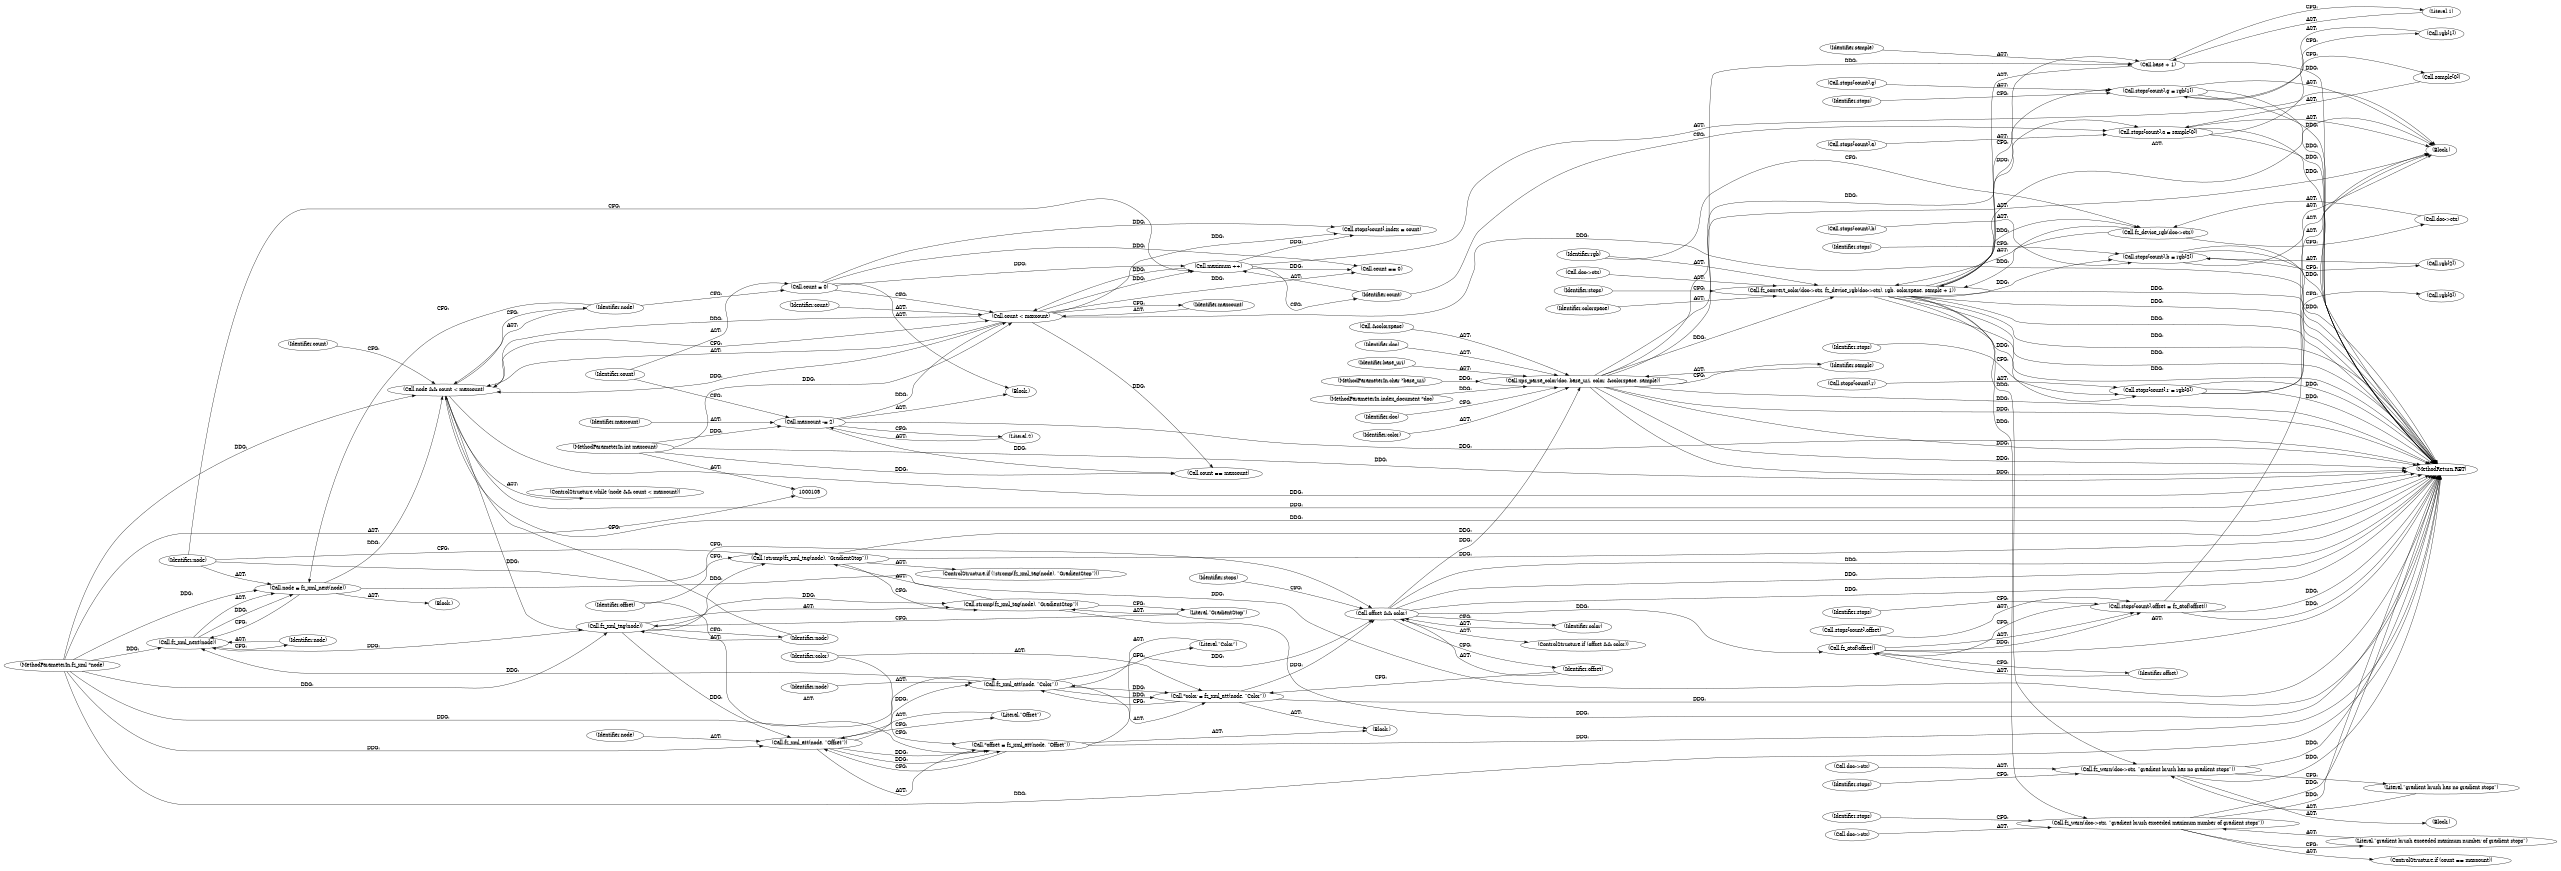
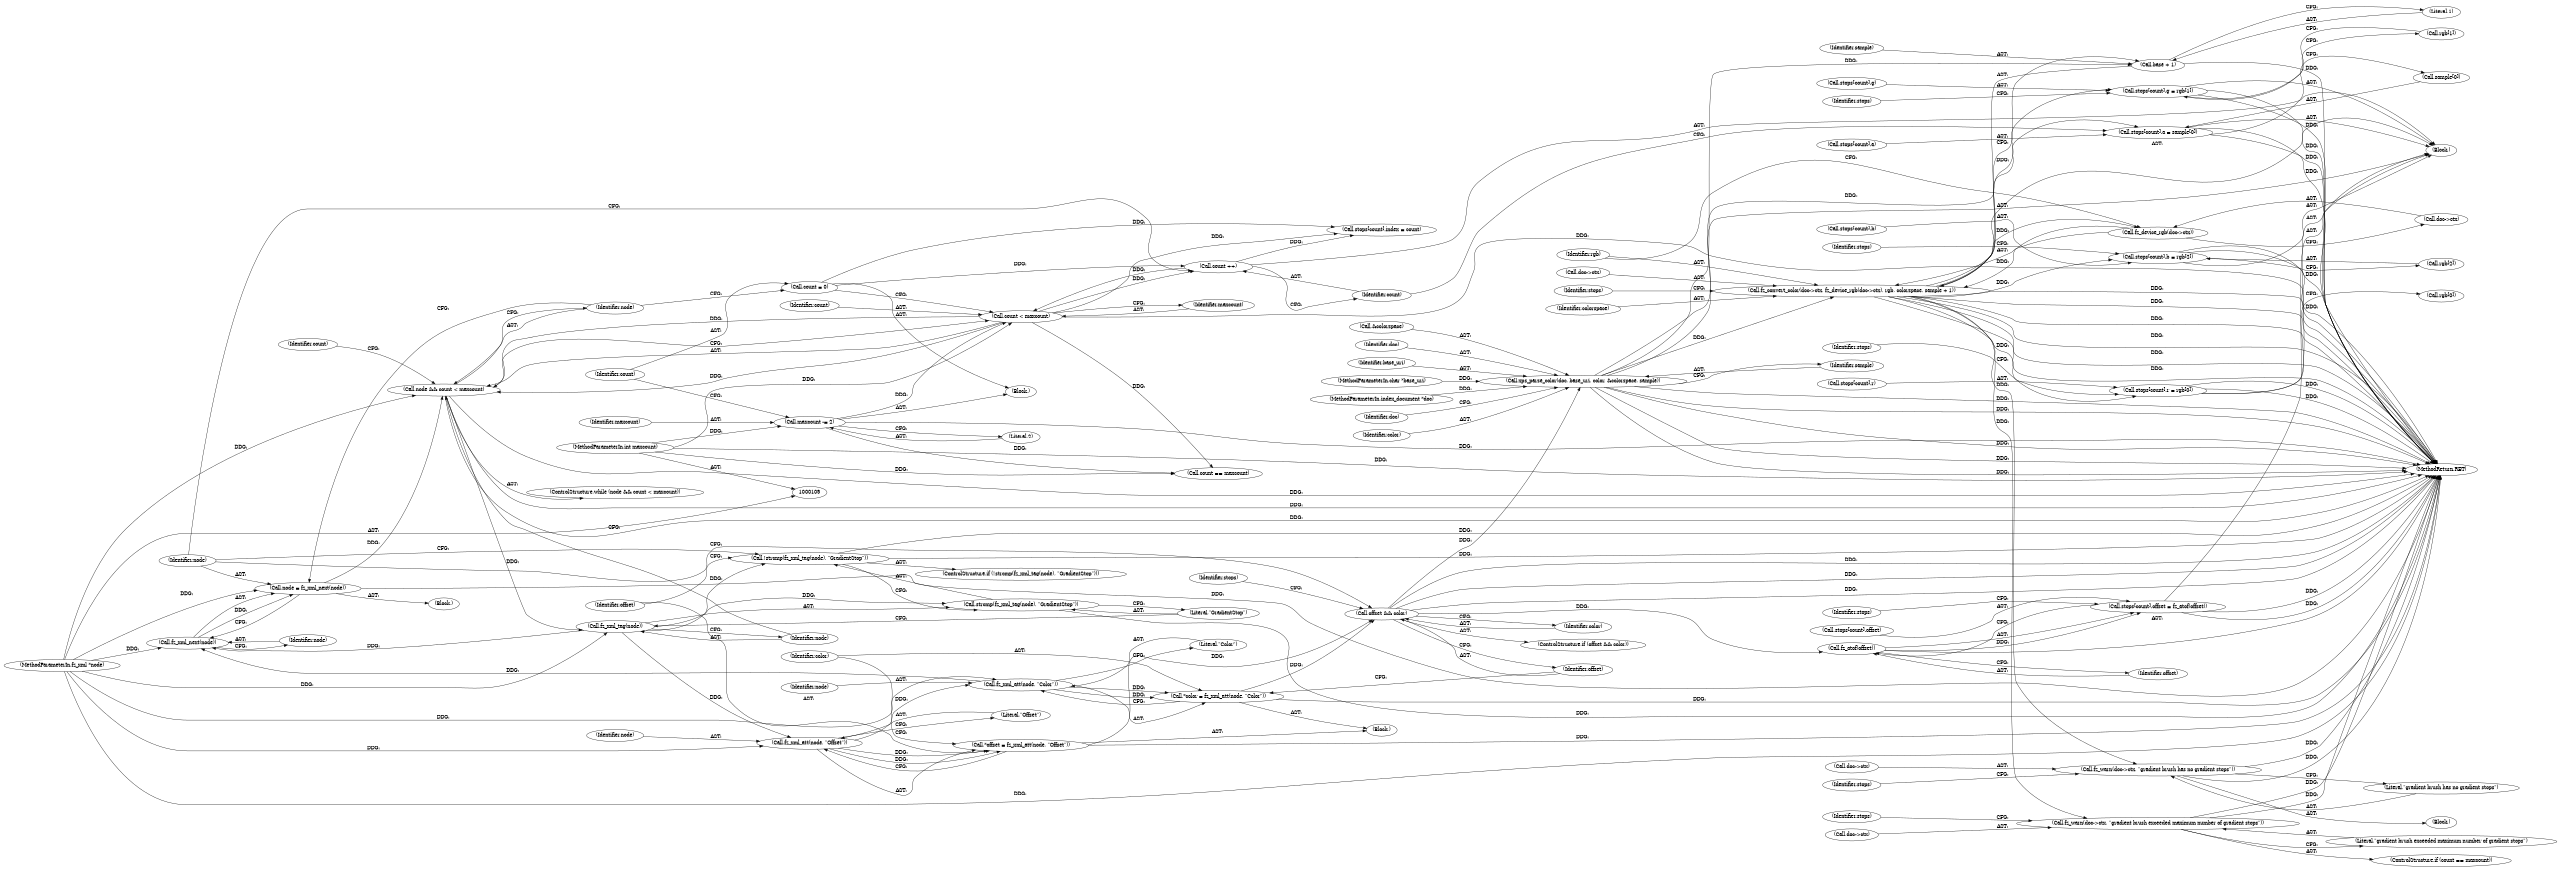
edge "(Call,rgb[1])" -> "(Call,stops[count].g = rgb[1])": label "AST: " -> "CFG: "
node "(Call,maximum ++)": label "(Call,maximum ++)" -> "(Call,count ++)"
node "(Call,count == 0)": removed
